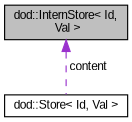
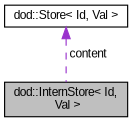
edge "dod::Store< Id, Val >" -> "dod::InternStore< Id, Val >": reversed
